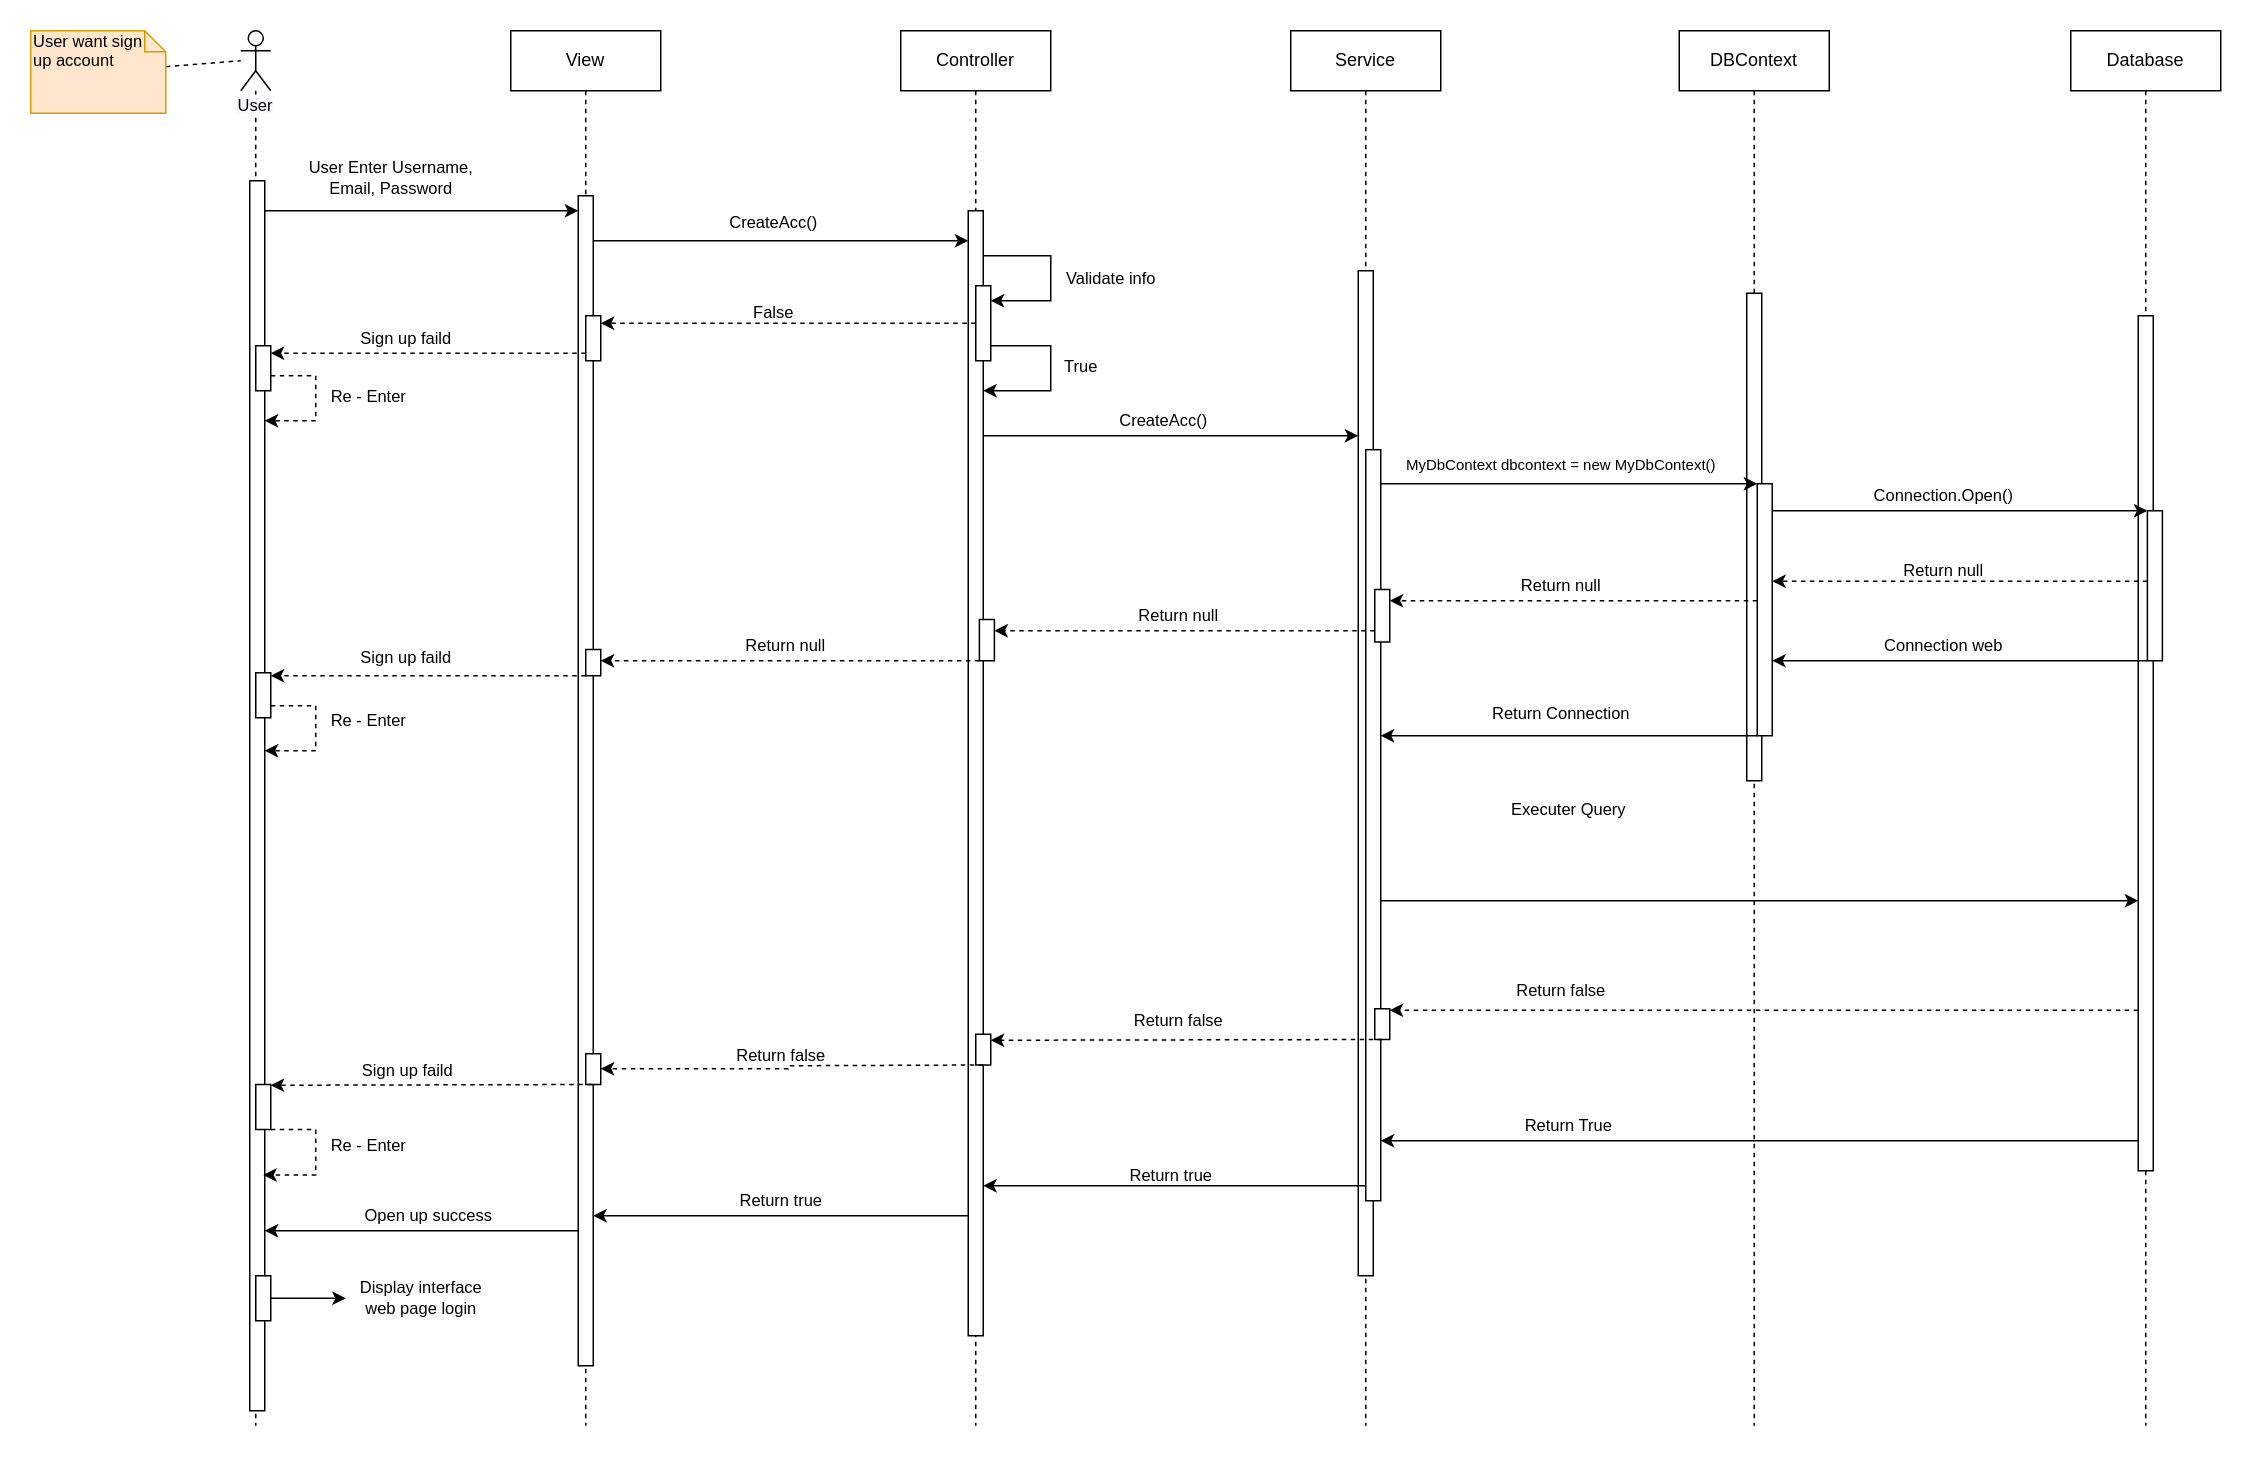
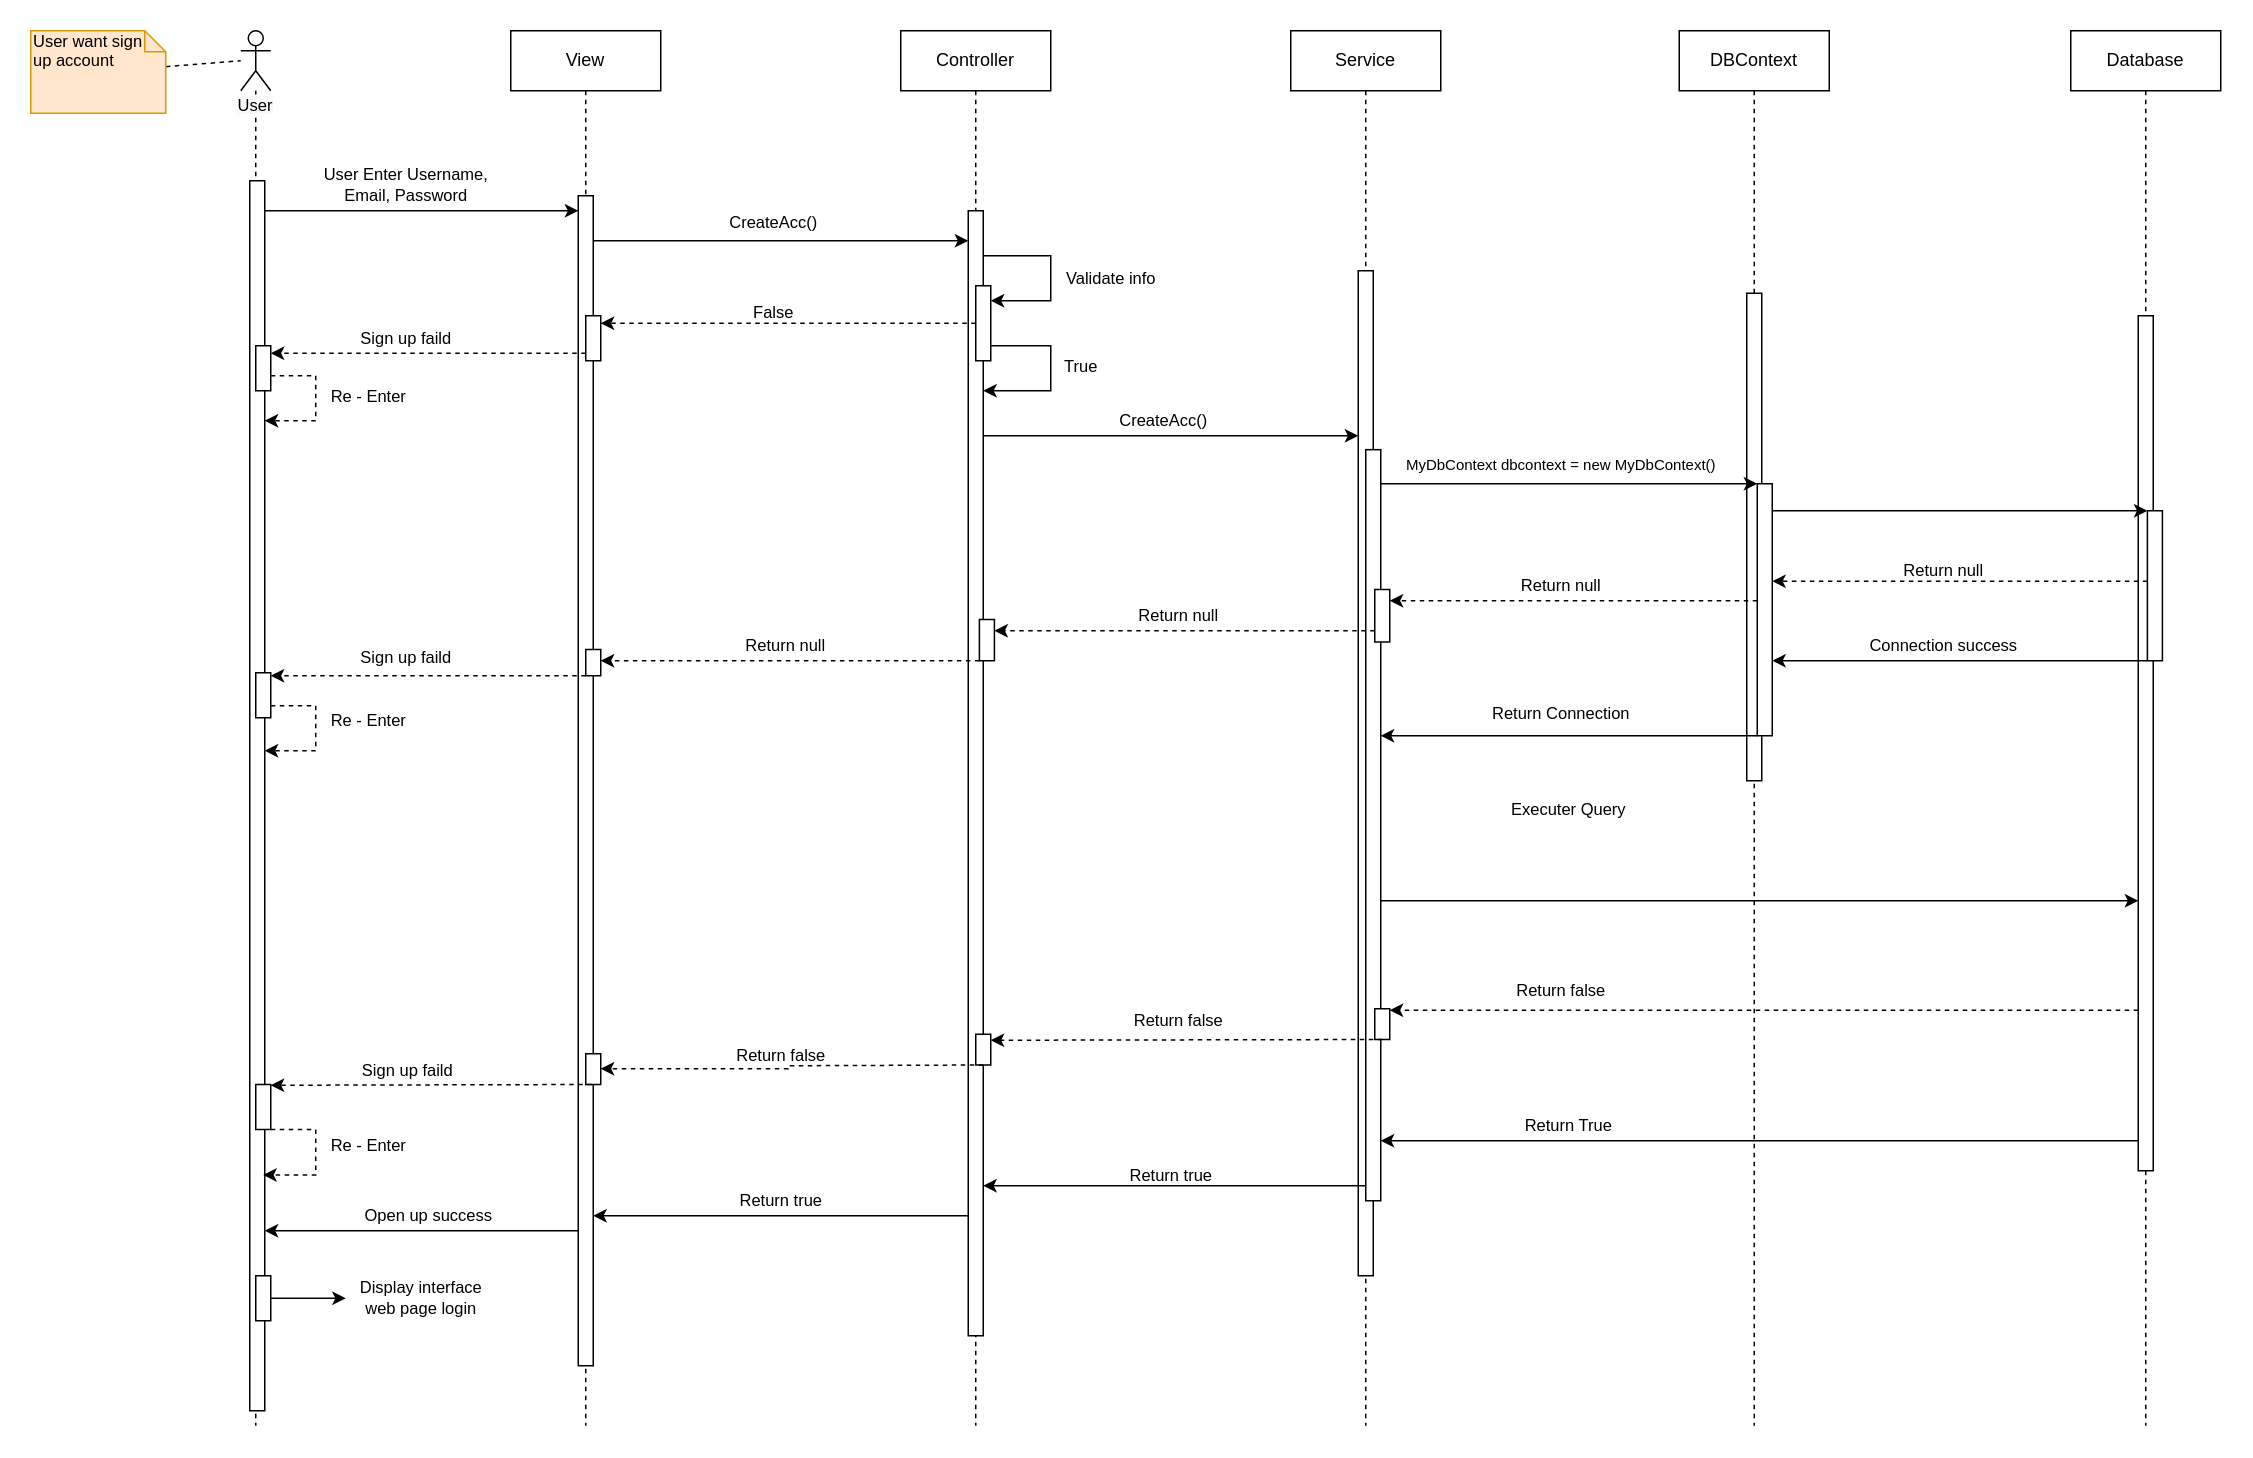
node "User Enter Username, Email, Password": moved (391, 178) -> (406, 185)
node "Connection.Open()": removed
node "Connection web": label "Connection web" -> "Connection success"
